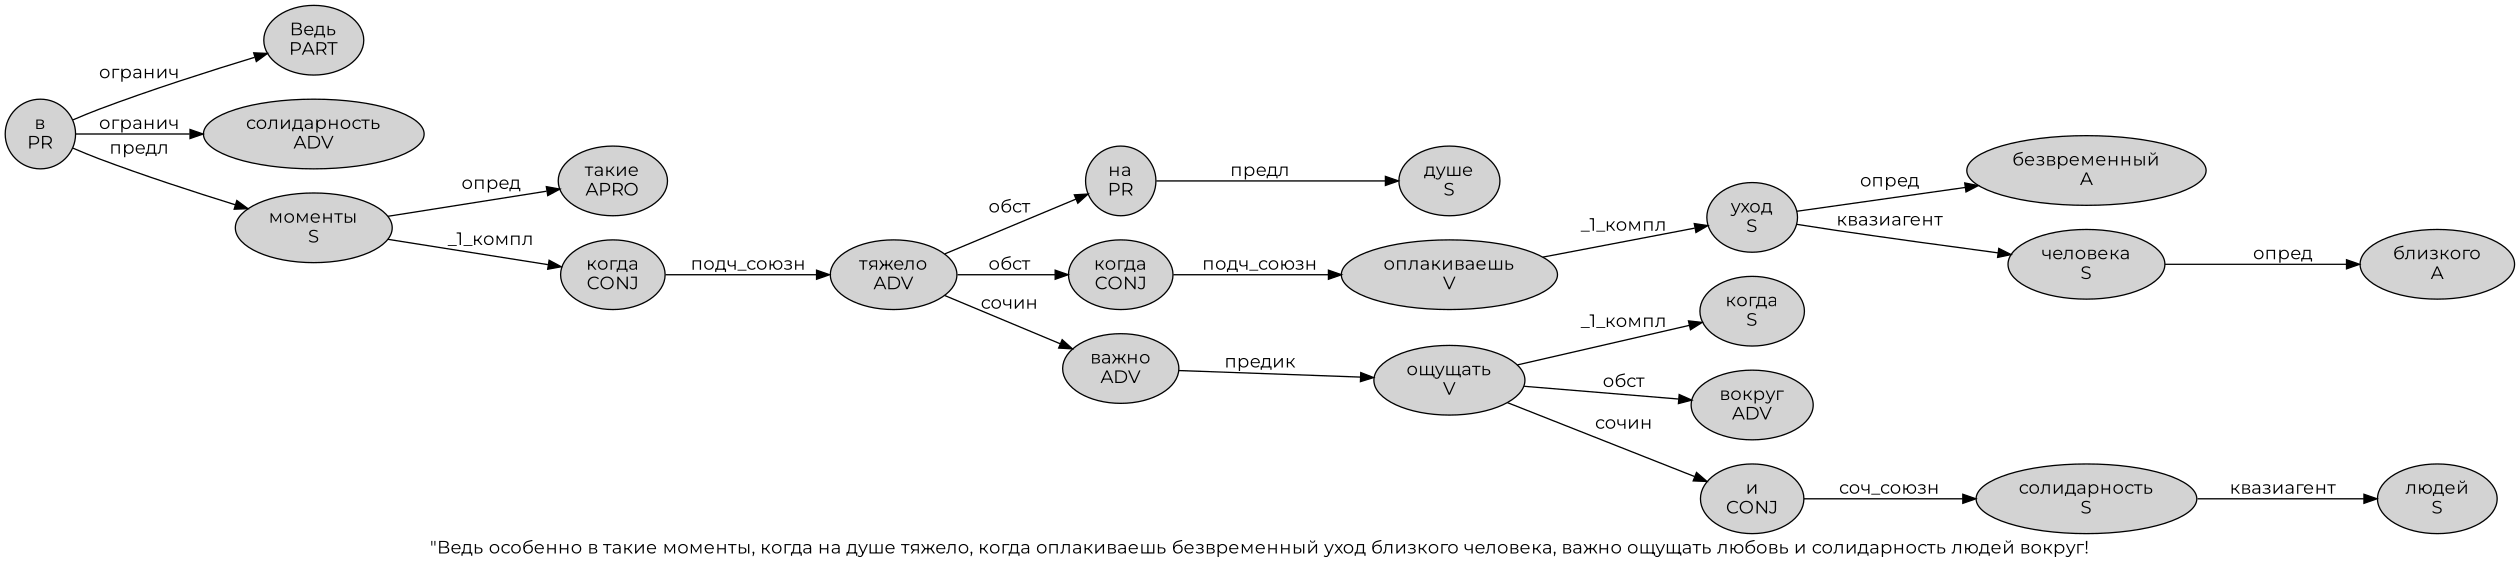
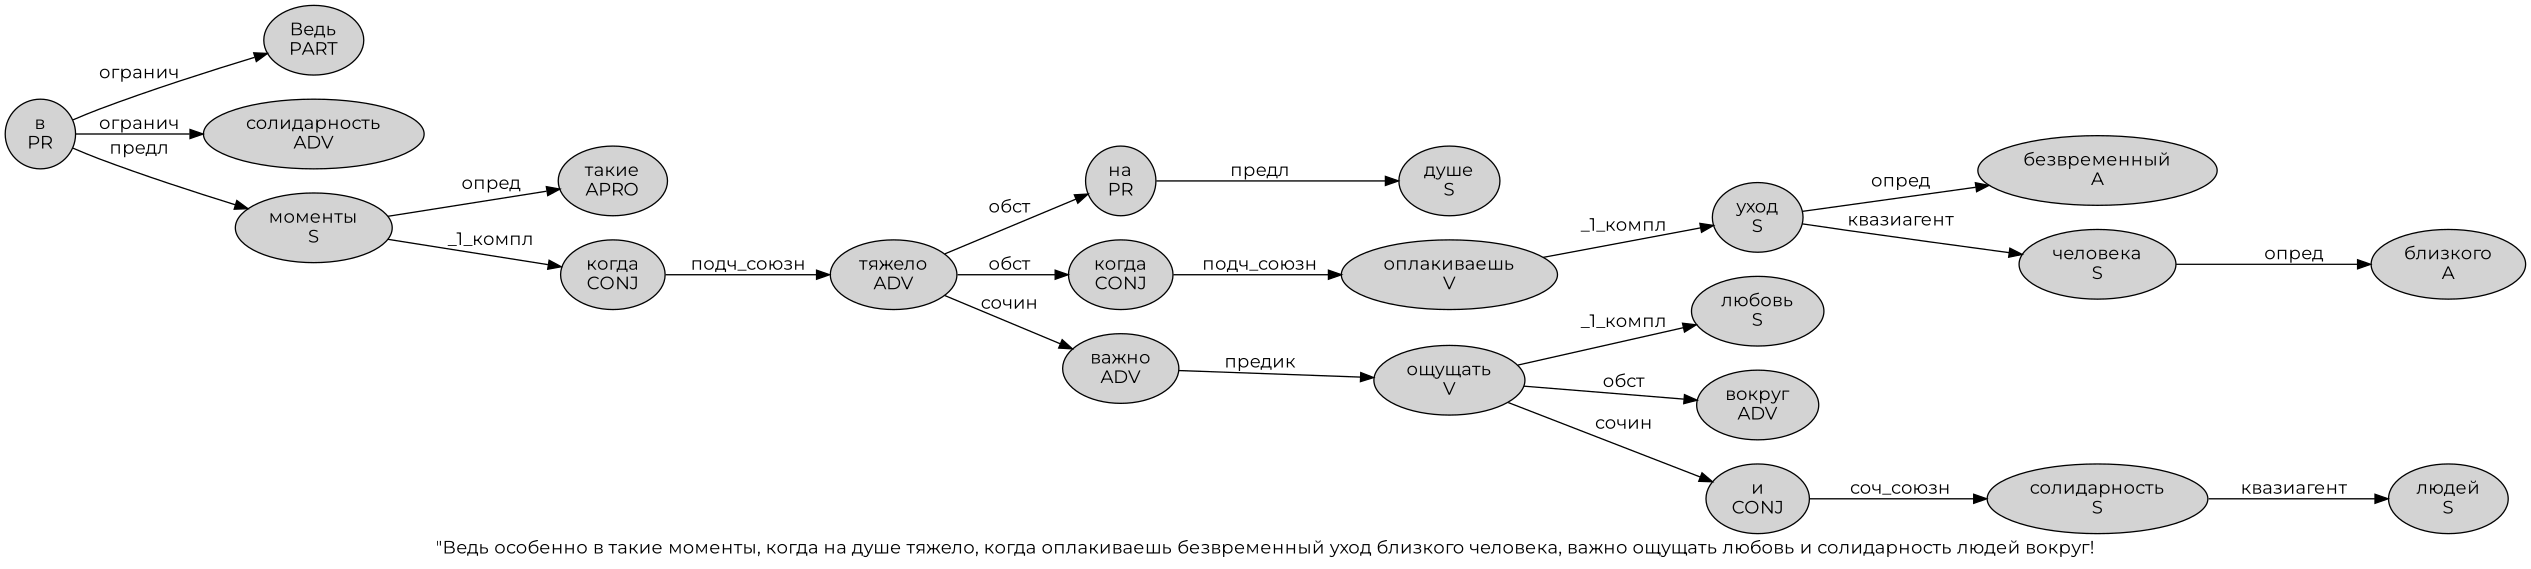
node "когда S": label "когда S" -> "любовь S"
